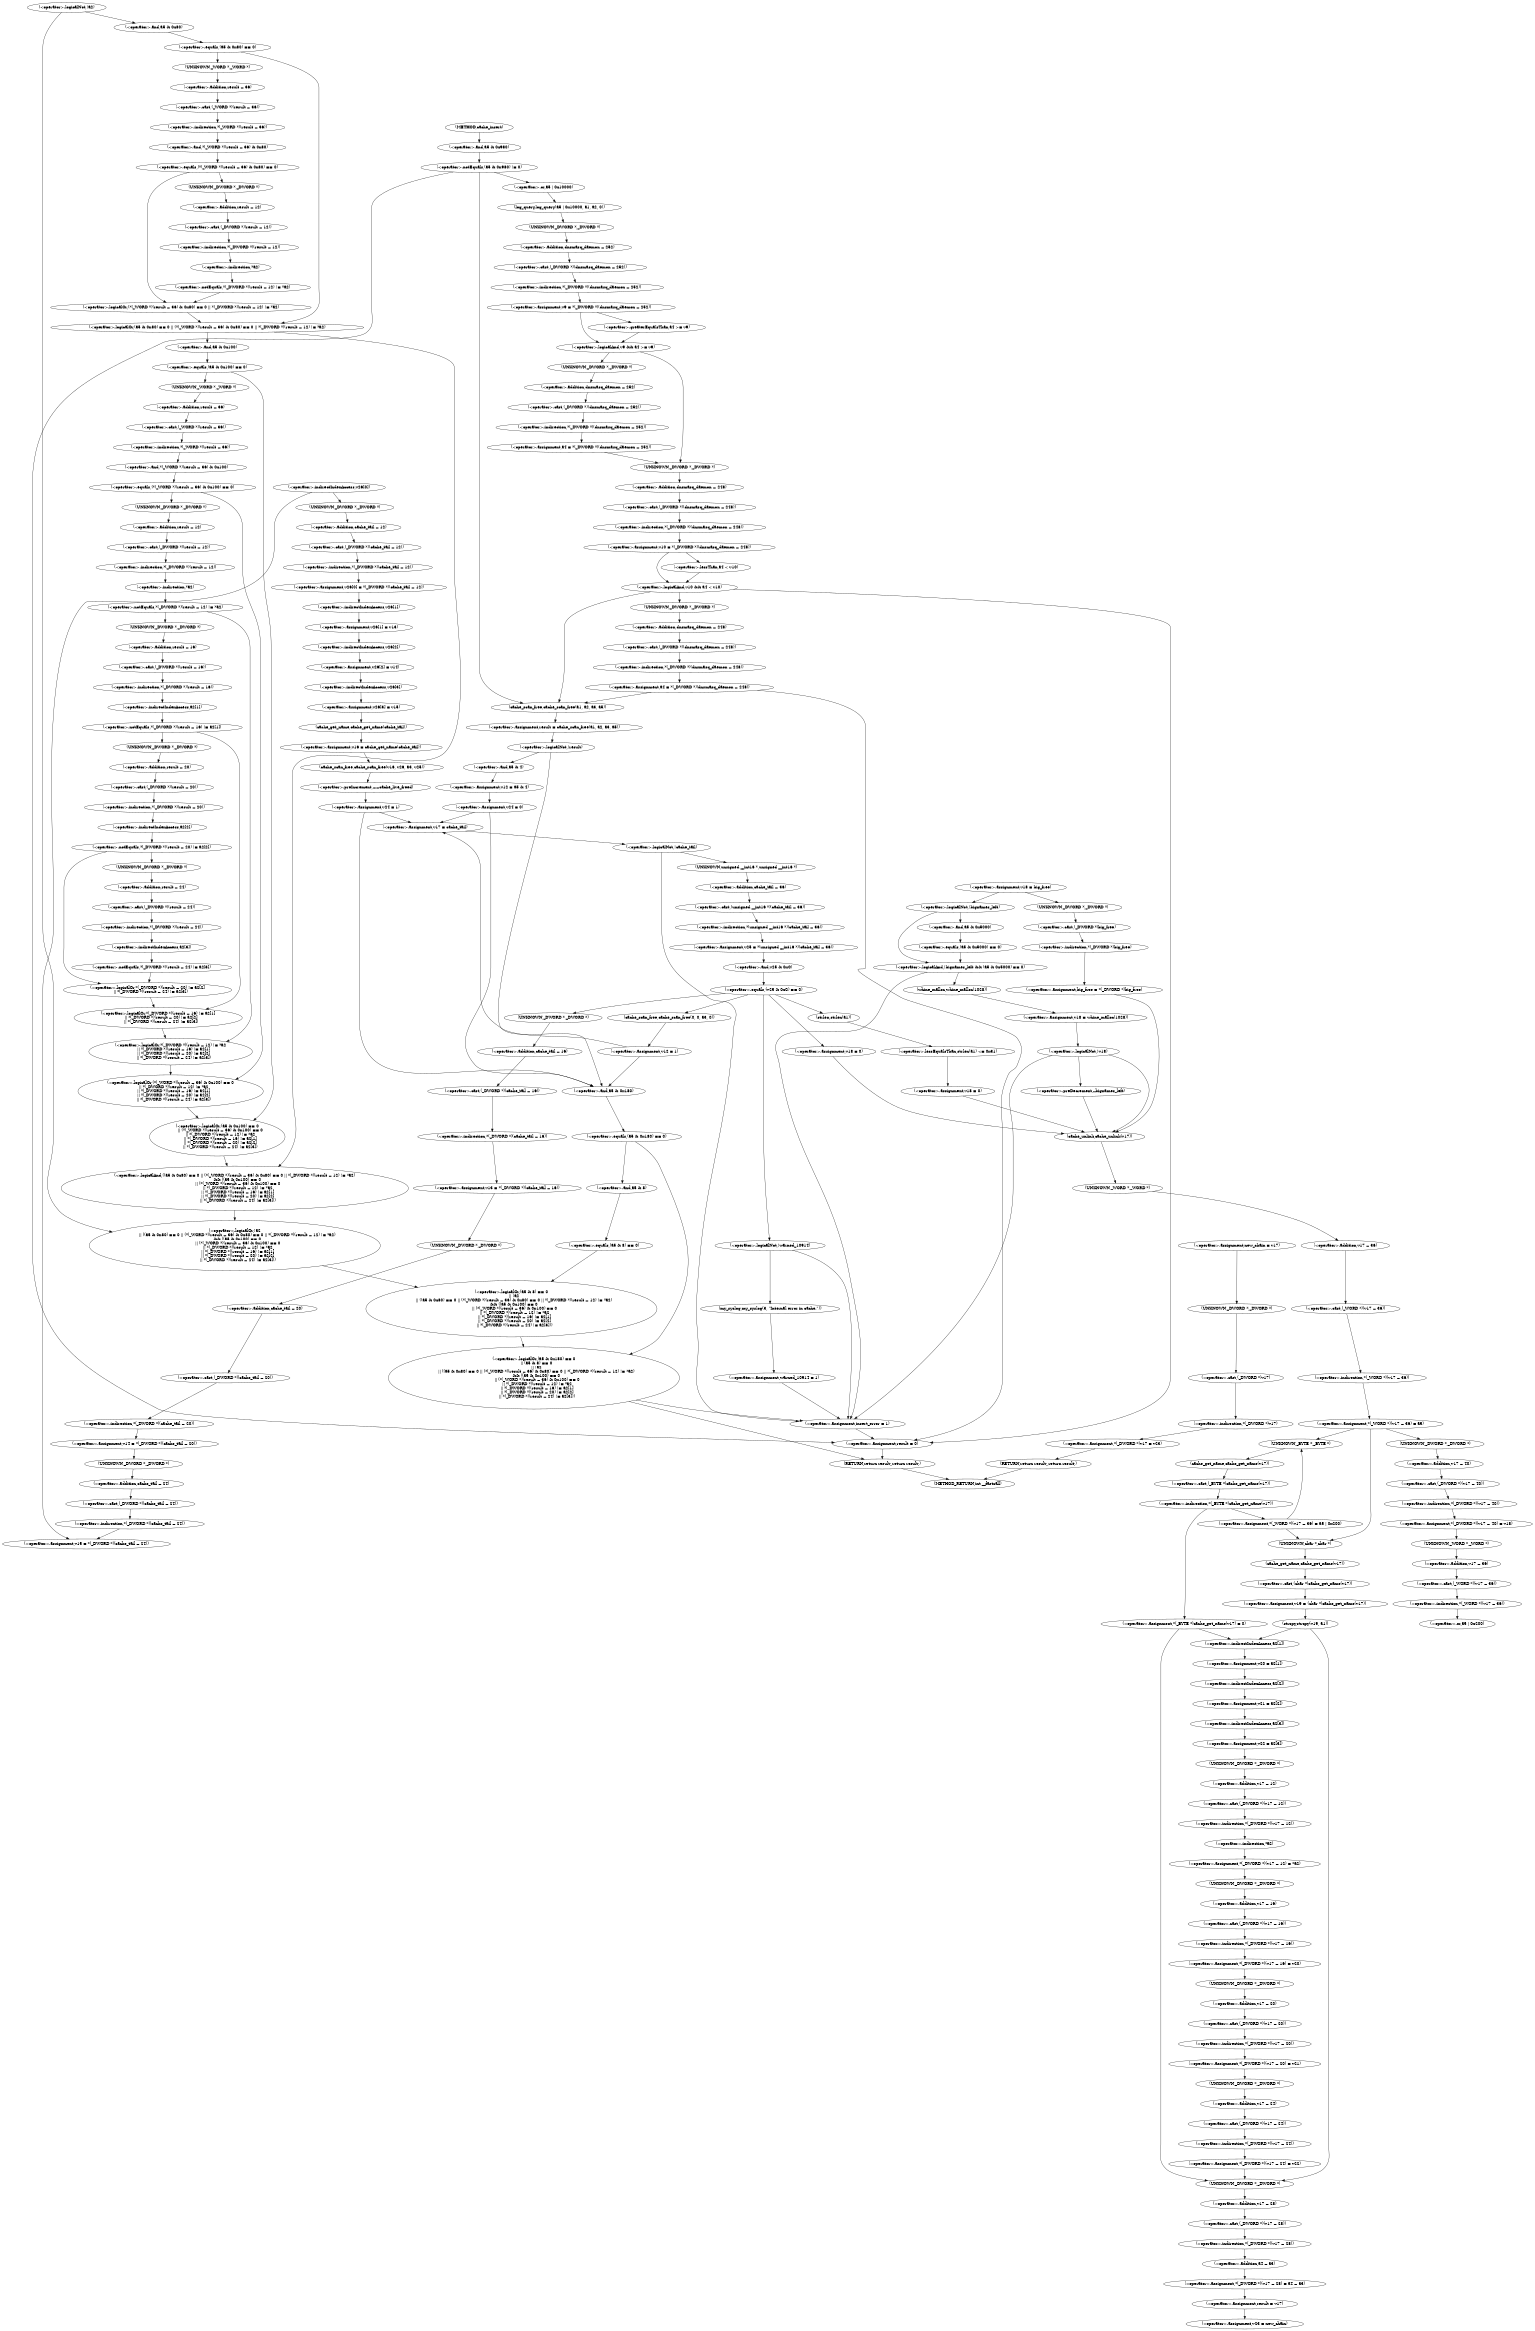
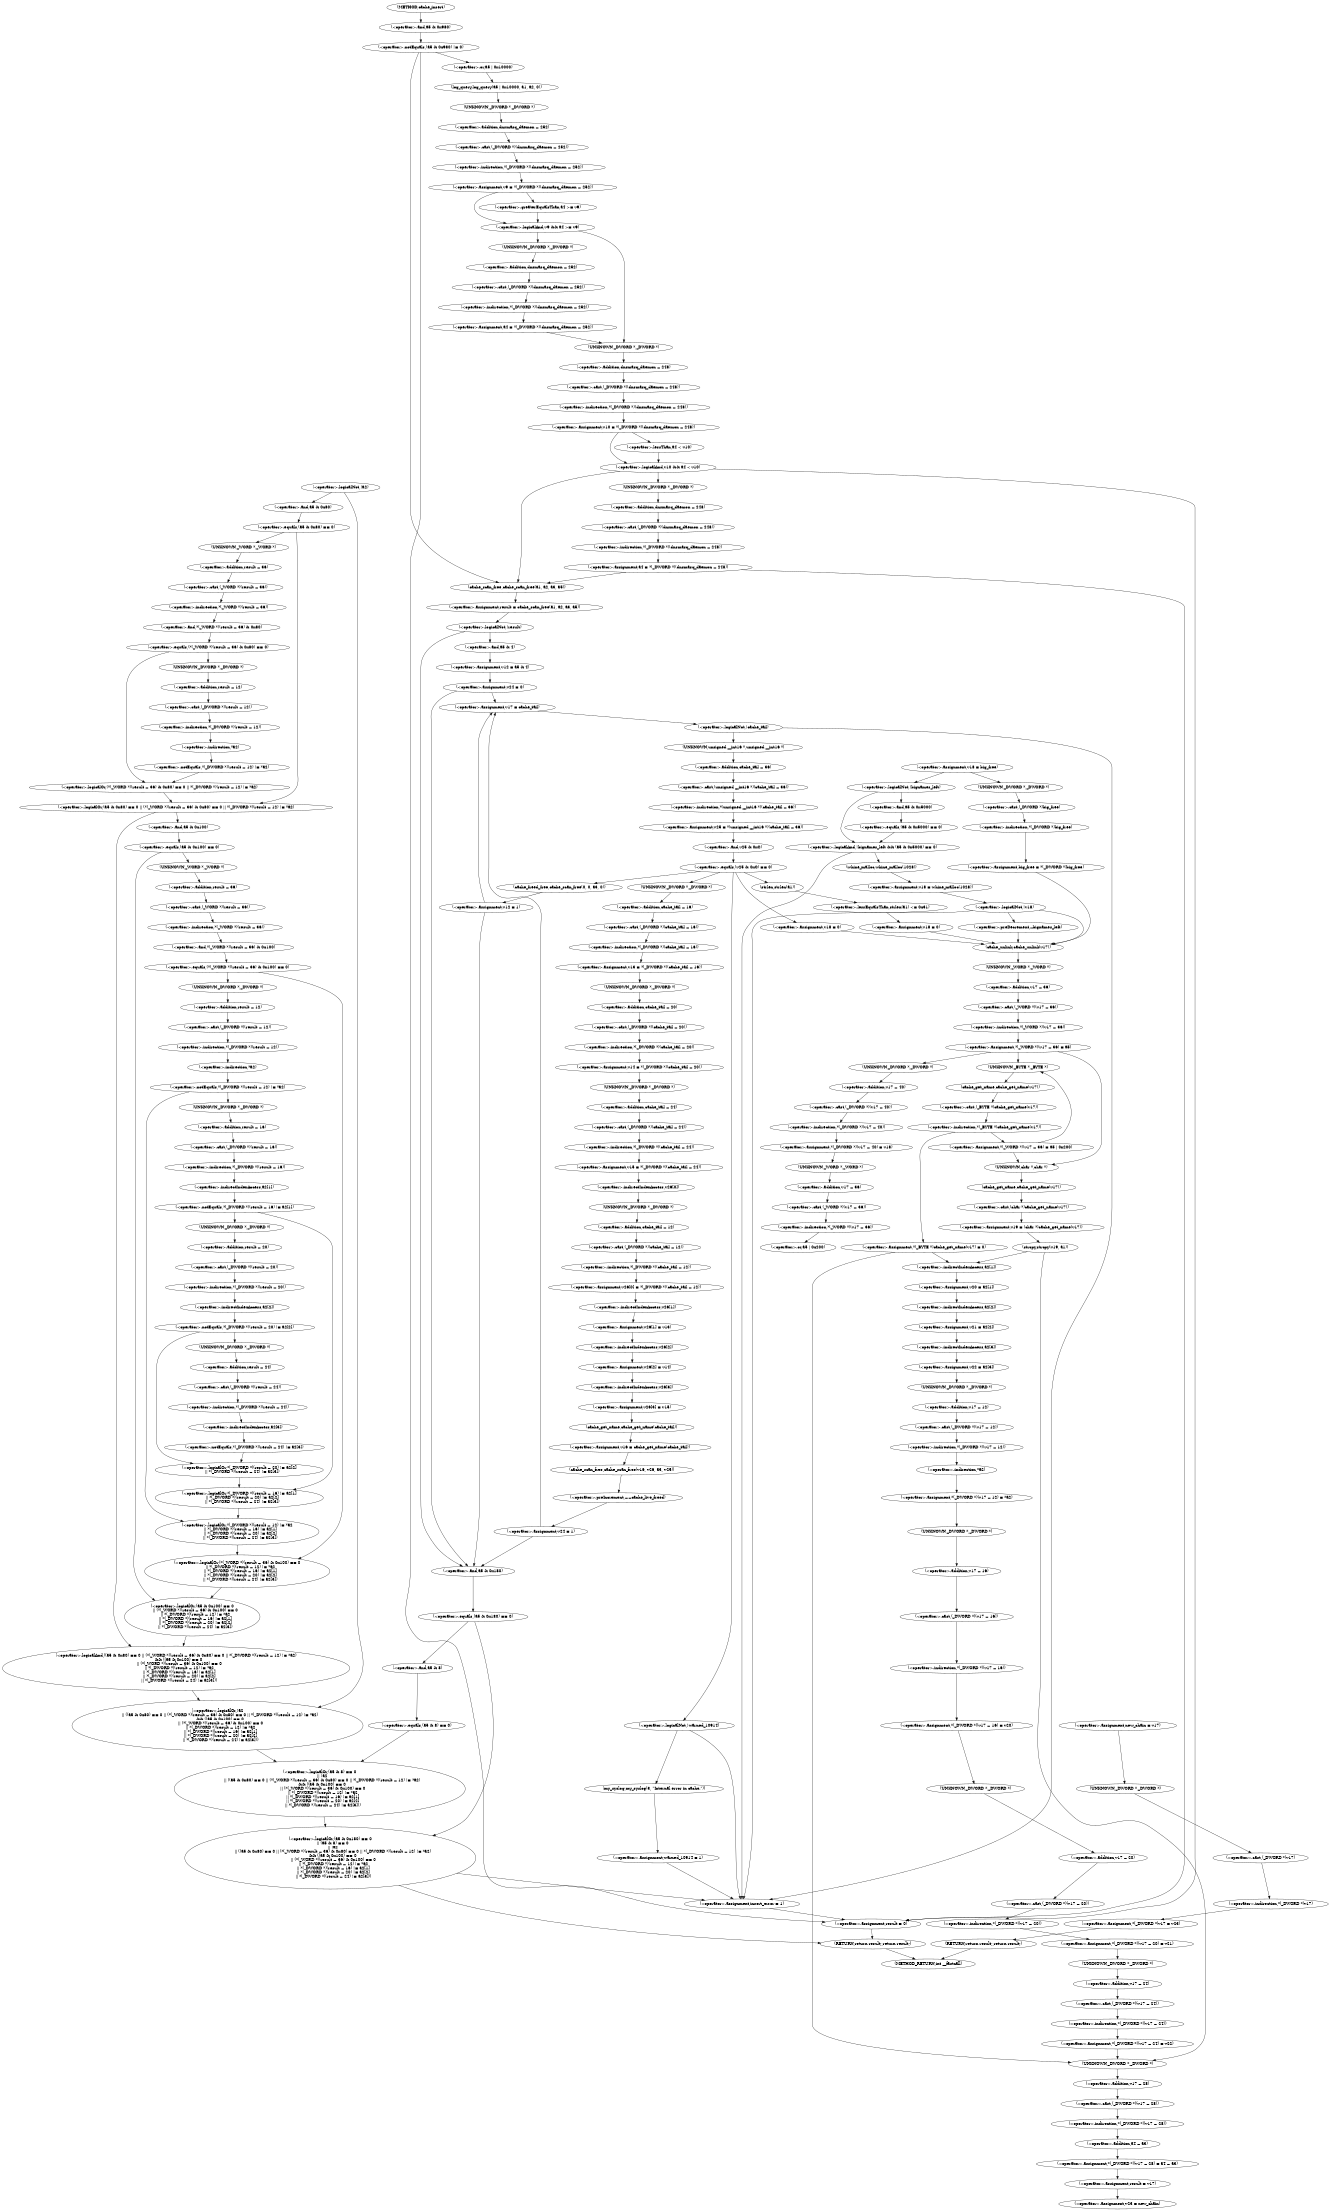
edge "(<operator>.indirectIndexAccess,v26[0])" -> "(<operator>.assignment,v15 = *(_DWORD *)(cache_tail + 24))": reversed
node "(cache_scan_free,cache_scan_free(0, 0, a3, 0))": label "(cache_scan_free,cache_scan_free(0, 0, a3, 0))" -> "(cache_freed_free,cache_scan_free(0, 0, a3, 0))"
